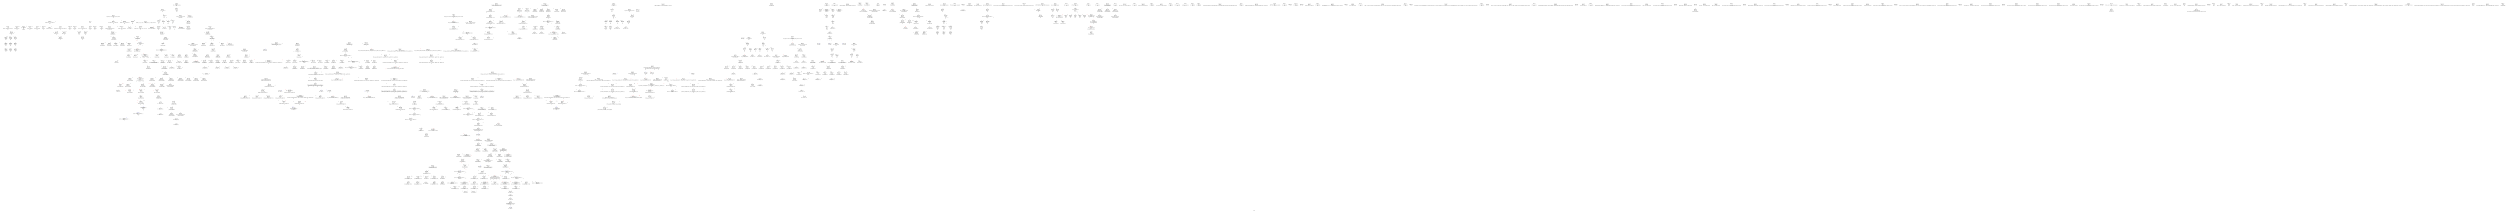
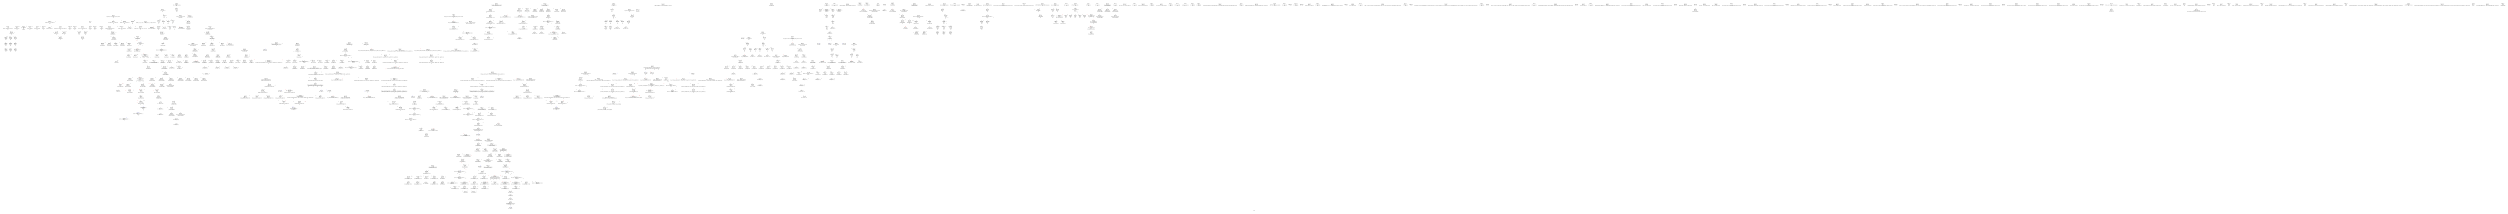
node "NodeID: 484": removed
